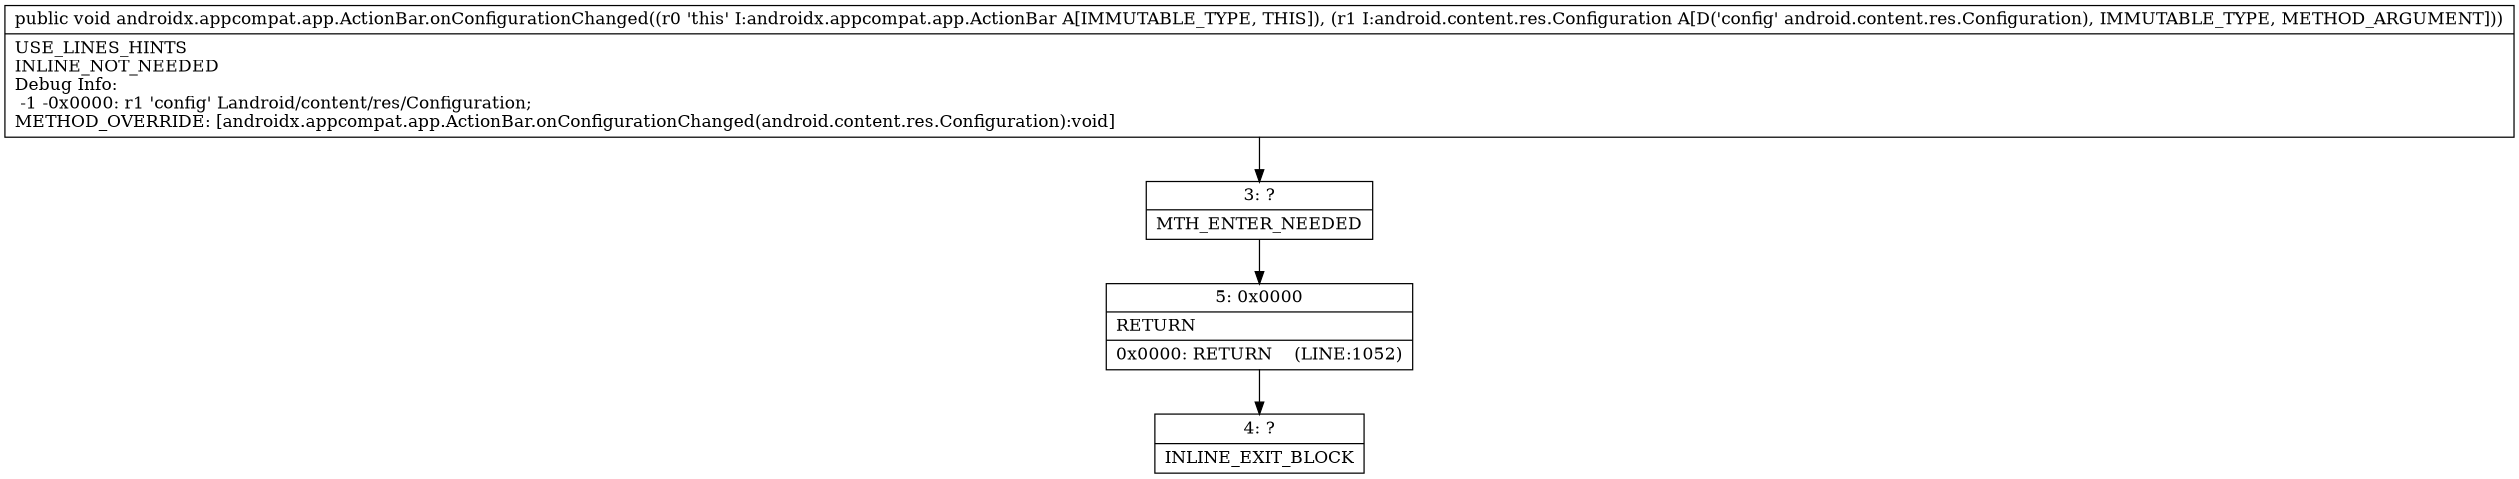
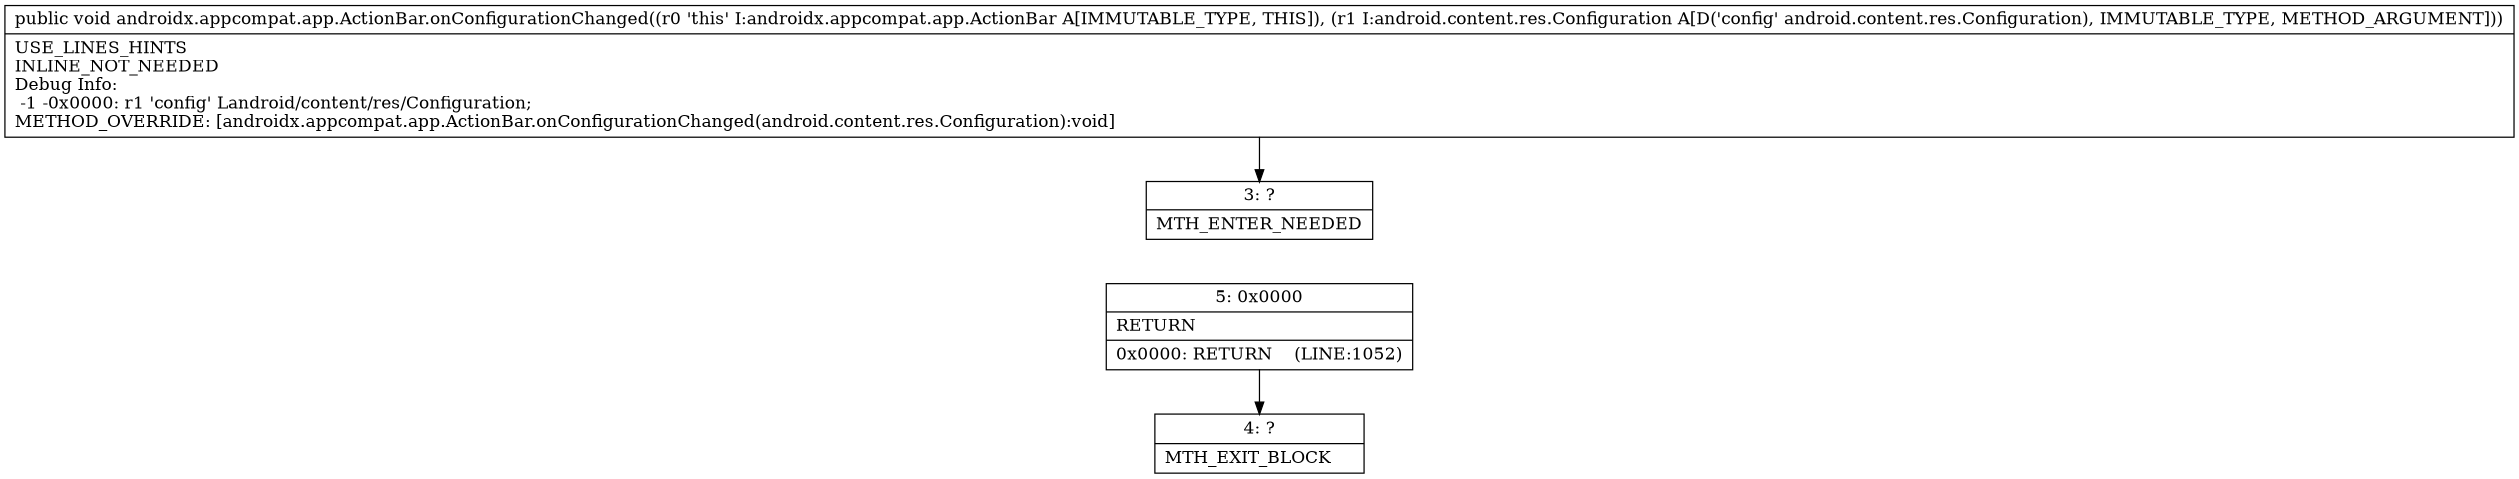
edge "3: ?" -> "5: 0x0000": removed
node "4: ?": text "INLINE_EXIT_BLOCK" -> "MTH_EXIT_BLOCK"
